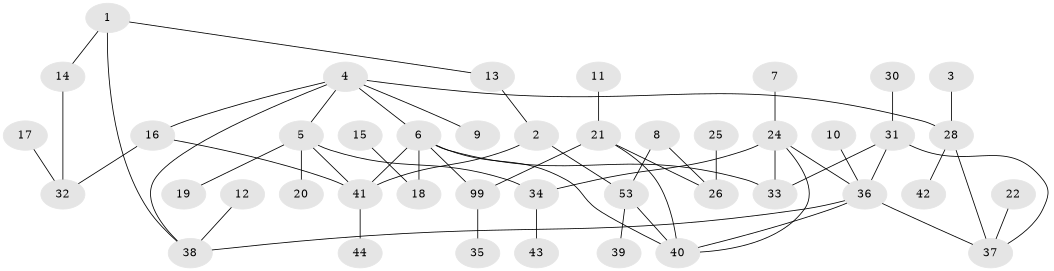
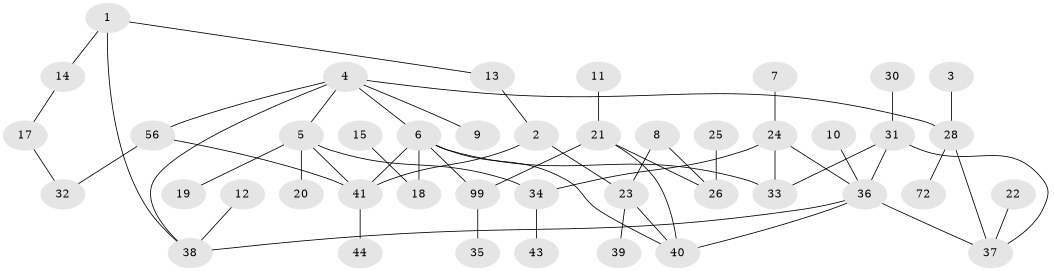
edge "14" -- "32": now "14" -- "17"
node "16": label "16" -> "56"
node "53": label "53" -> "23"
node "42": label "42" -> "72"
edge "24" -- "40": removed
